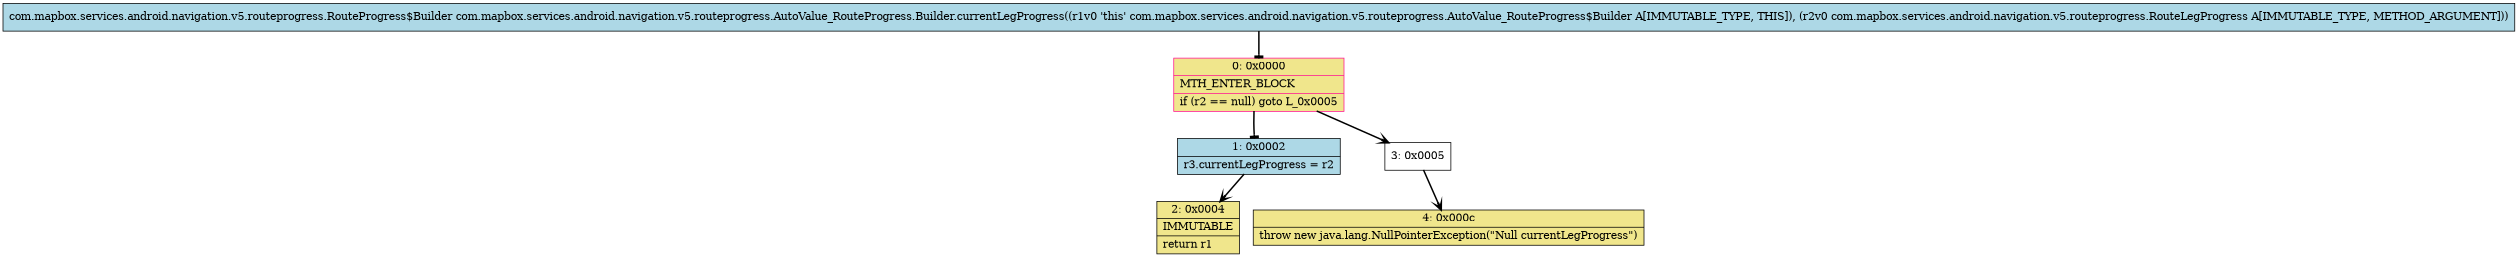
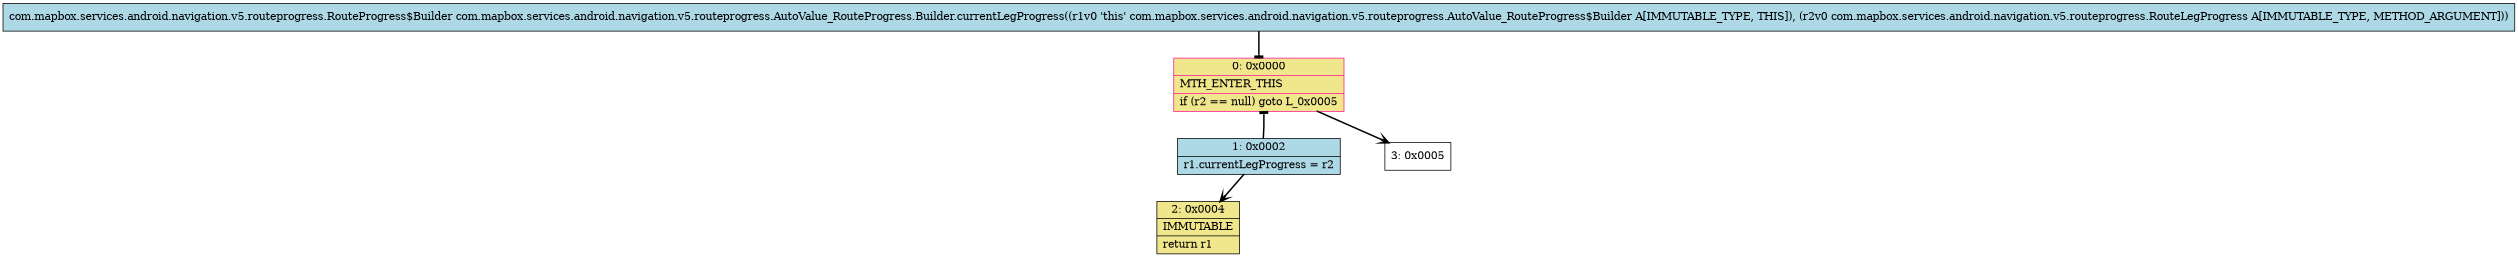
node "0: 0x0000": text "MTH_ENTER_BLOCK" -> "MTH_ENTER_THIS"
edge "0: 0x0000" -> "1: 0x0002": reversed
node "1: 0x0002": text "r3.currentLegProgress = r2" -> "r1.currentLegProgress = r2"
node "4: 0x000c": removed
